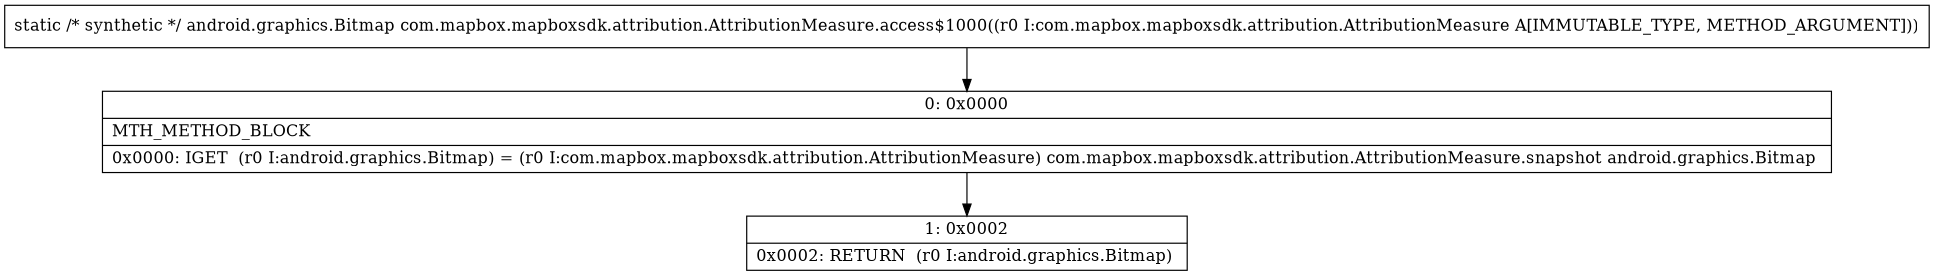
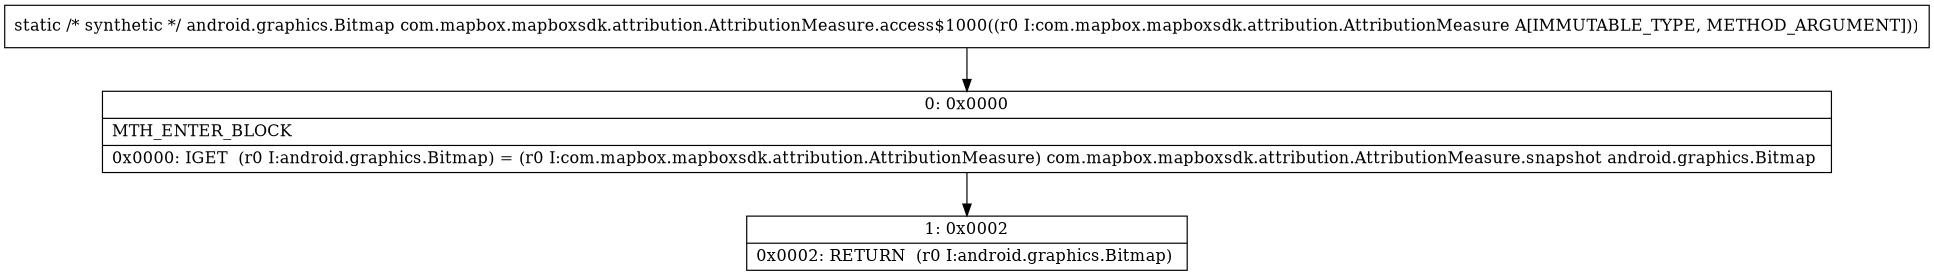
node "0: 0x0000": text "MTH_METHOD_BLOCK" -> "MTH_ENTER_BLOCK"
